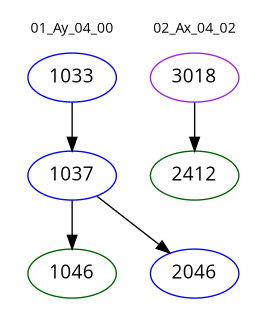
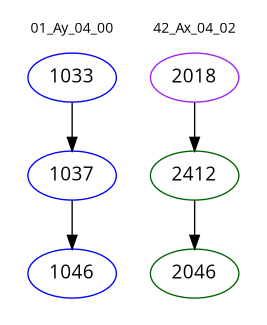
cluster "02_Ax_04_02": label "02_Ax_04_02" -> "42_Ax_04_02"
node "3018": label "3018" -> "2018"
edge "1037" -> "2046": now "2412" -> "2046"
node "1046": color darkgreen -> blue
node "2046": color blue -> darkgreen
